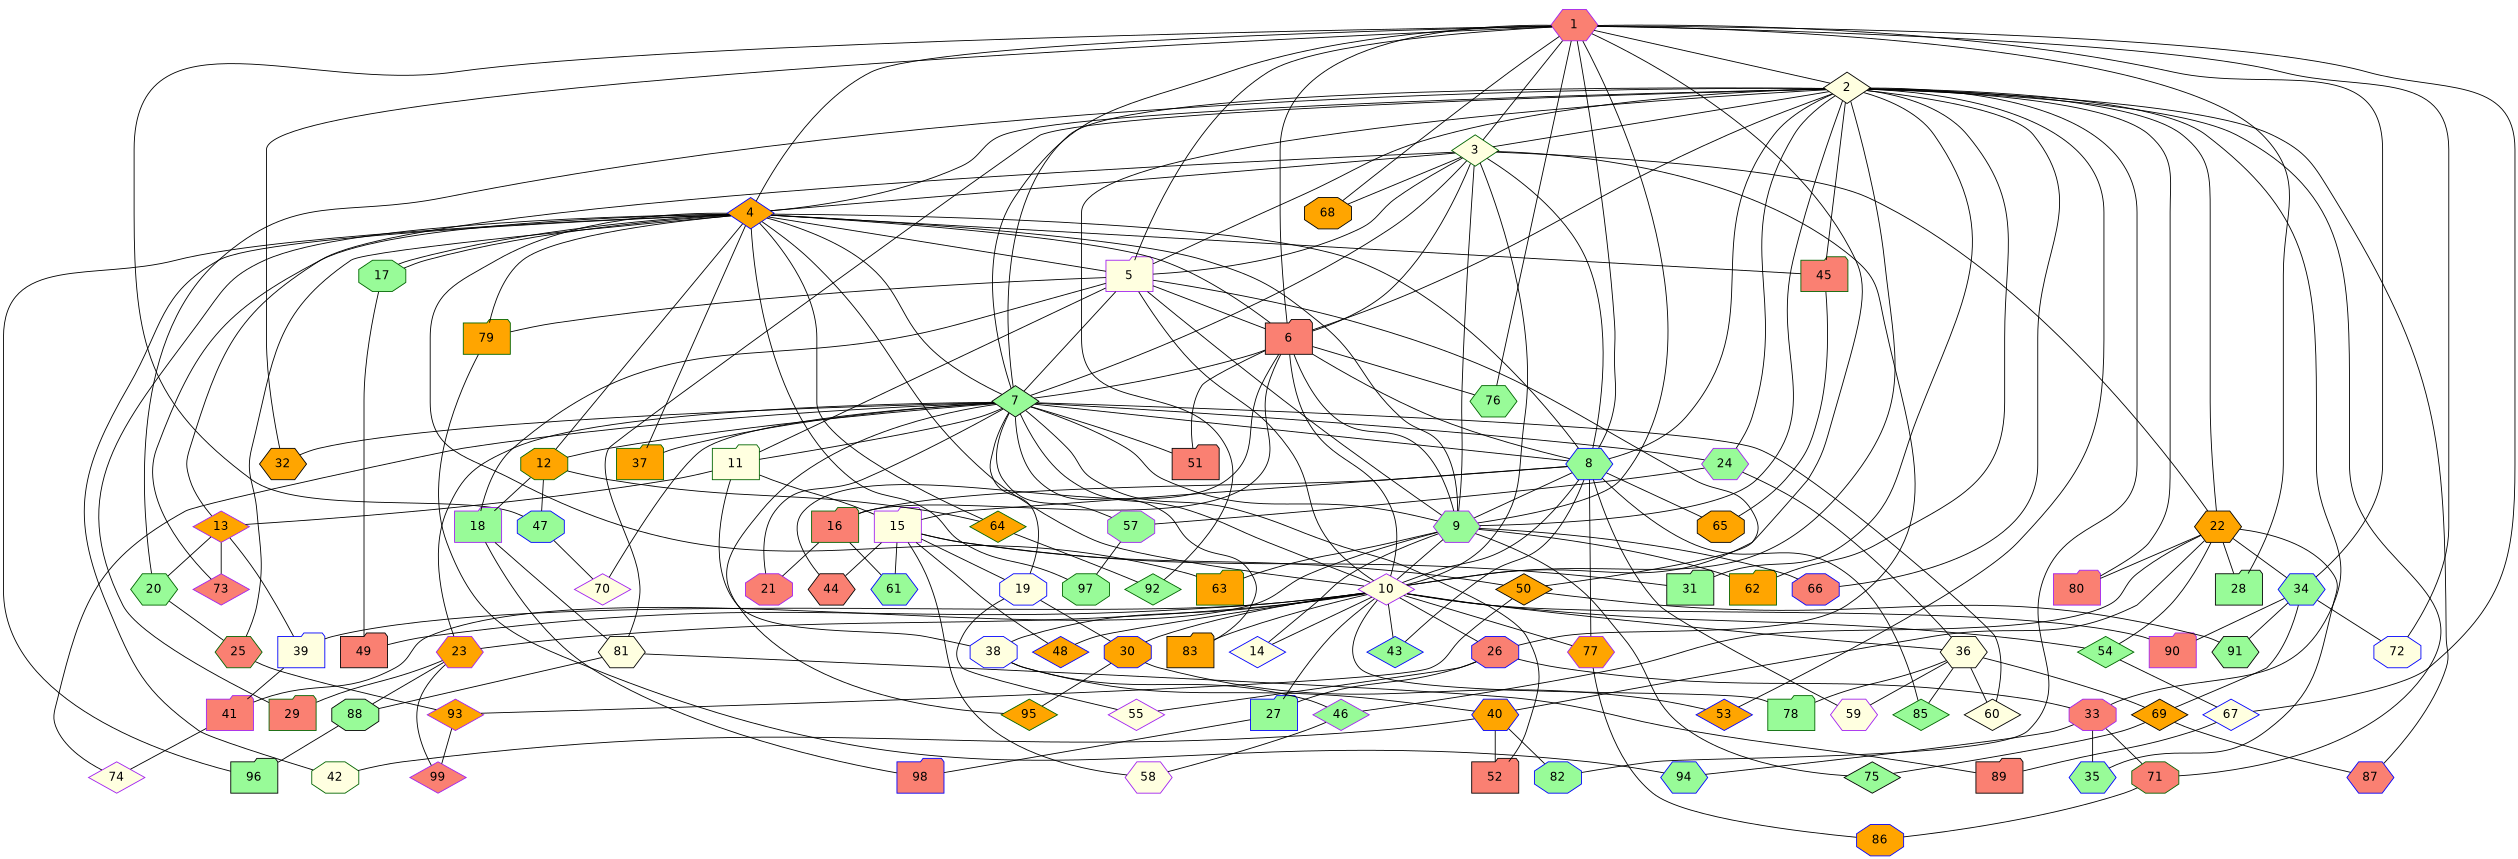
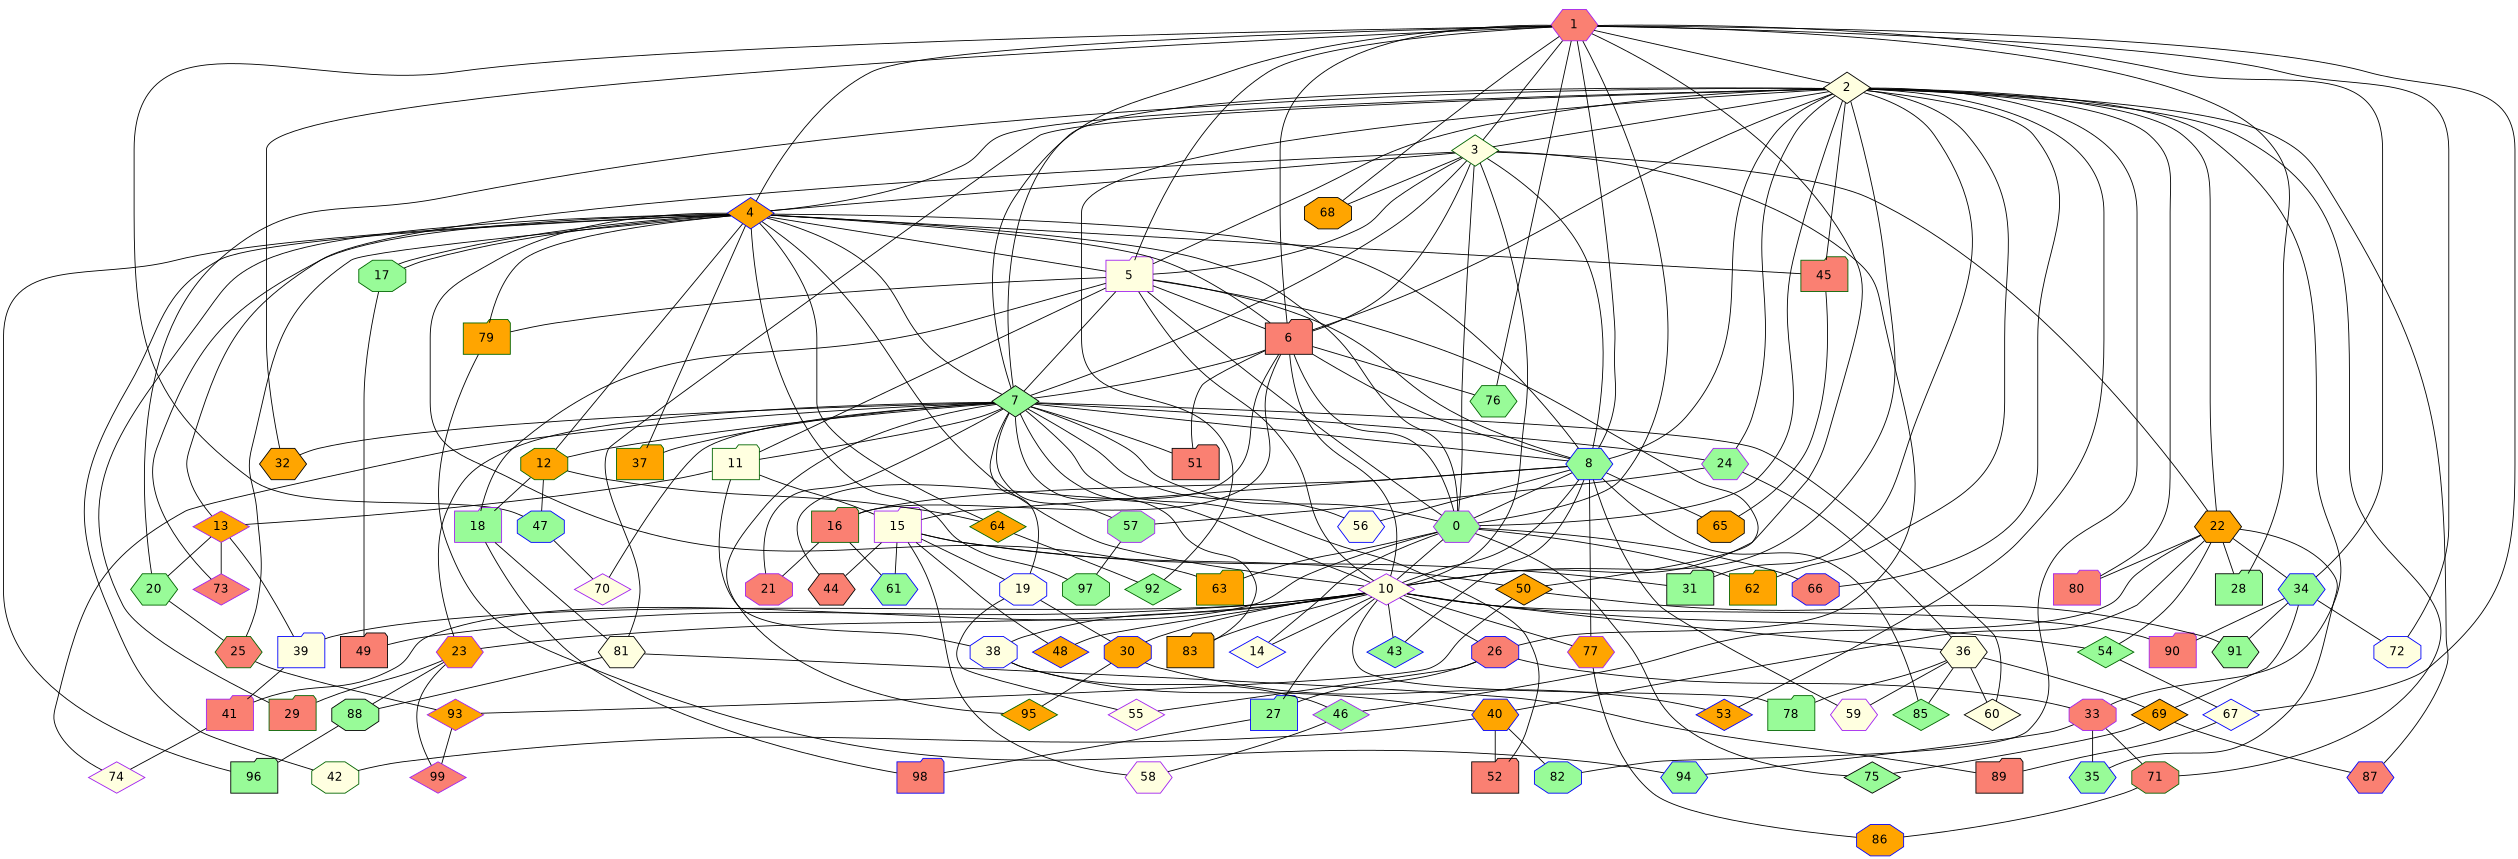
edge "5" -- "8": added
node "56": added
node "9": label "9" -> "0"
